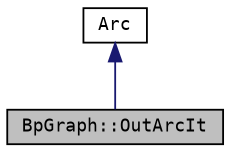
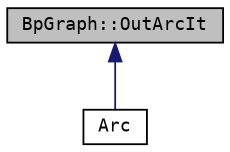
edge "BpGraph::OutArcIt" -> "Arc": reversed
